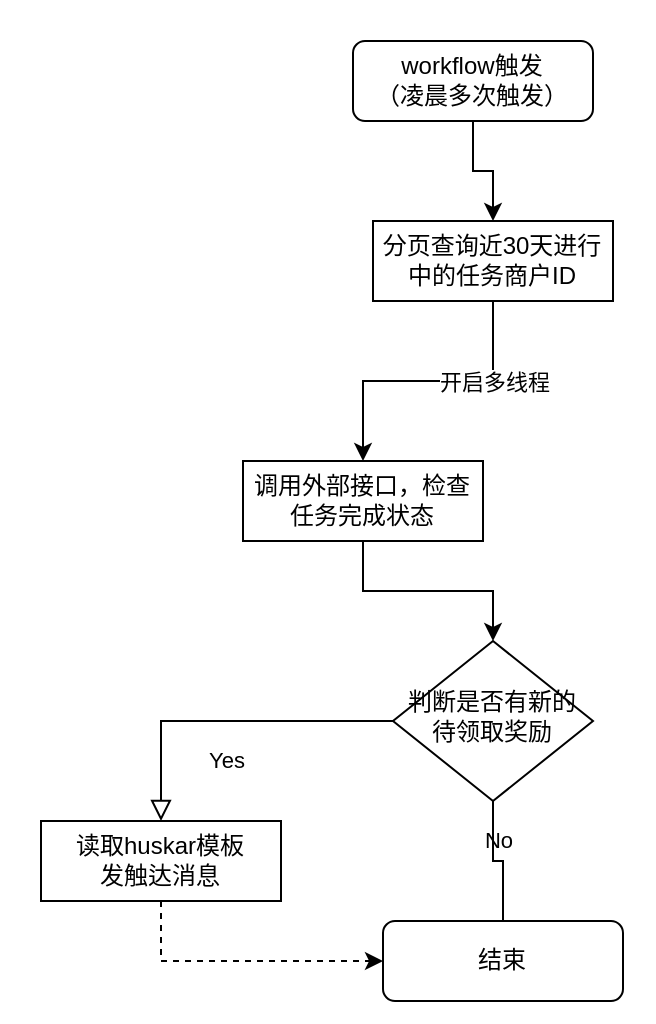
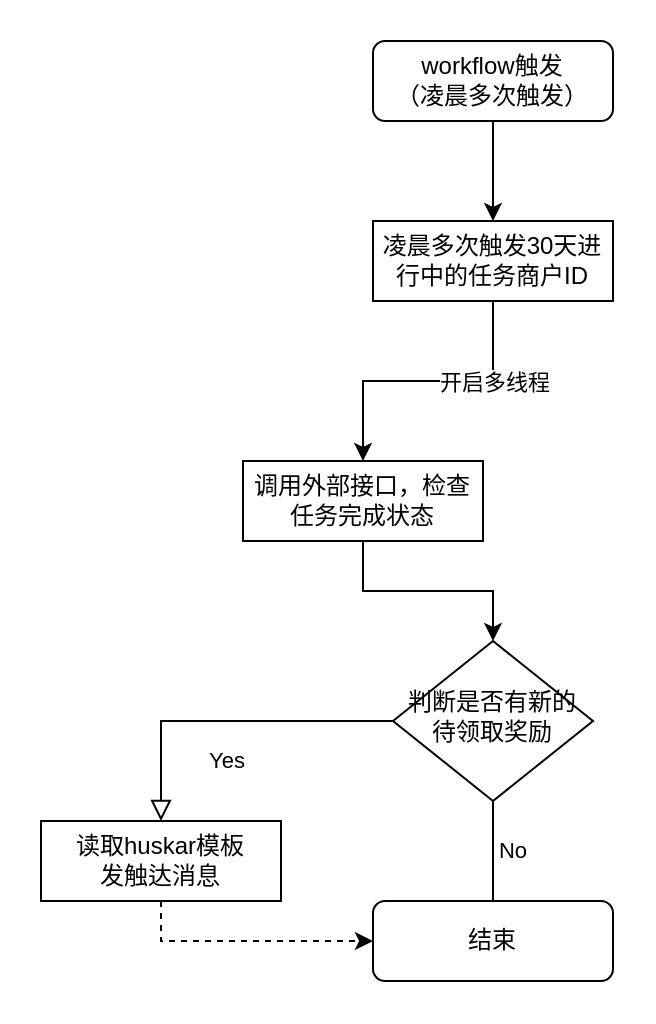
node "workflow触发 （凌晨多次触发）": moved (473, 81) -> (493, 81)
node "分页查询近30天进行中的任务商户ID": label "分页查询近30天进行中的任务商户ID" -> "凌晨多次触发30天进行中的任务商户ID"
node "结束": moved (503, 961) -> (493, 941)
